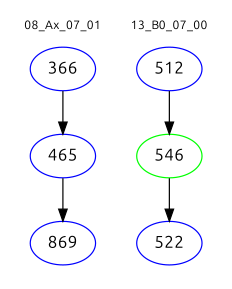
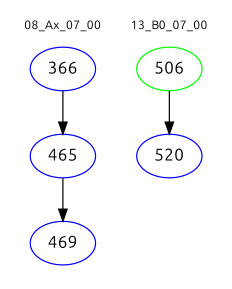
cluster "08_Ax_07_01": label "08_Ax_07_01" -> "08_Ax_07_00"
node "512": removed
node "546": label "546" -> "506"
node "869": label "869" -> "469"
node "522": label "522" -> "520"
